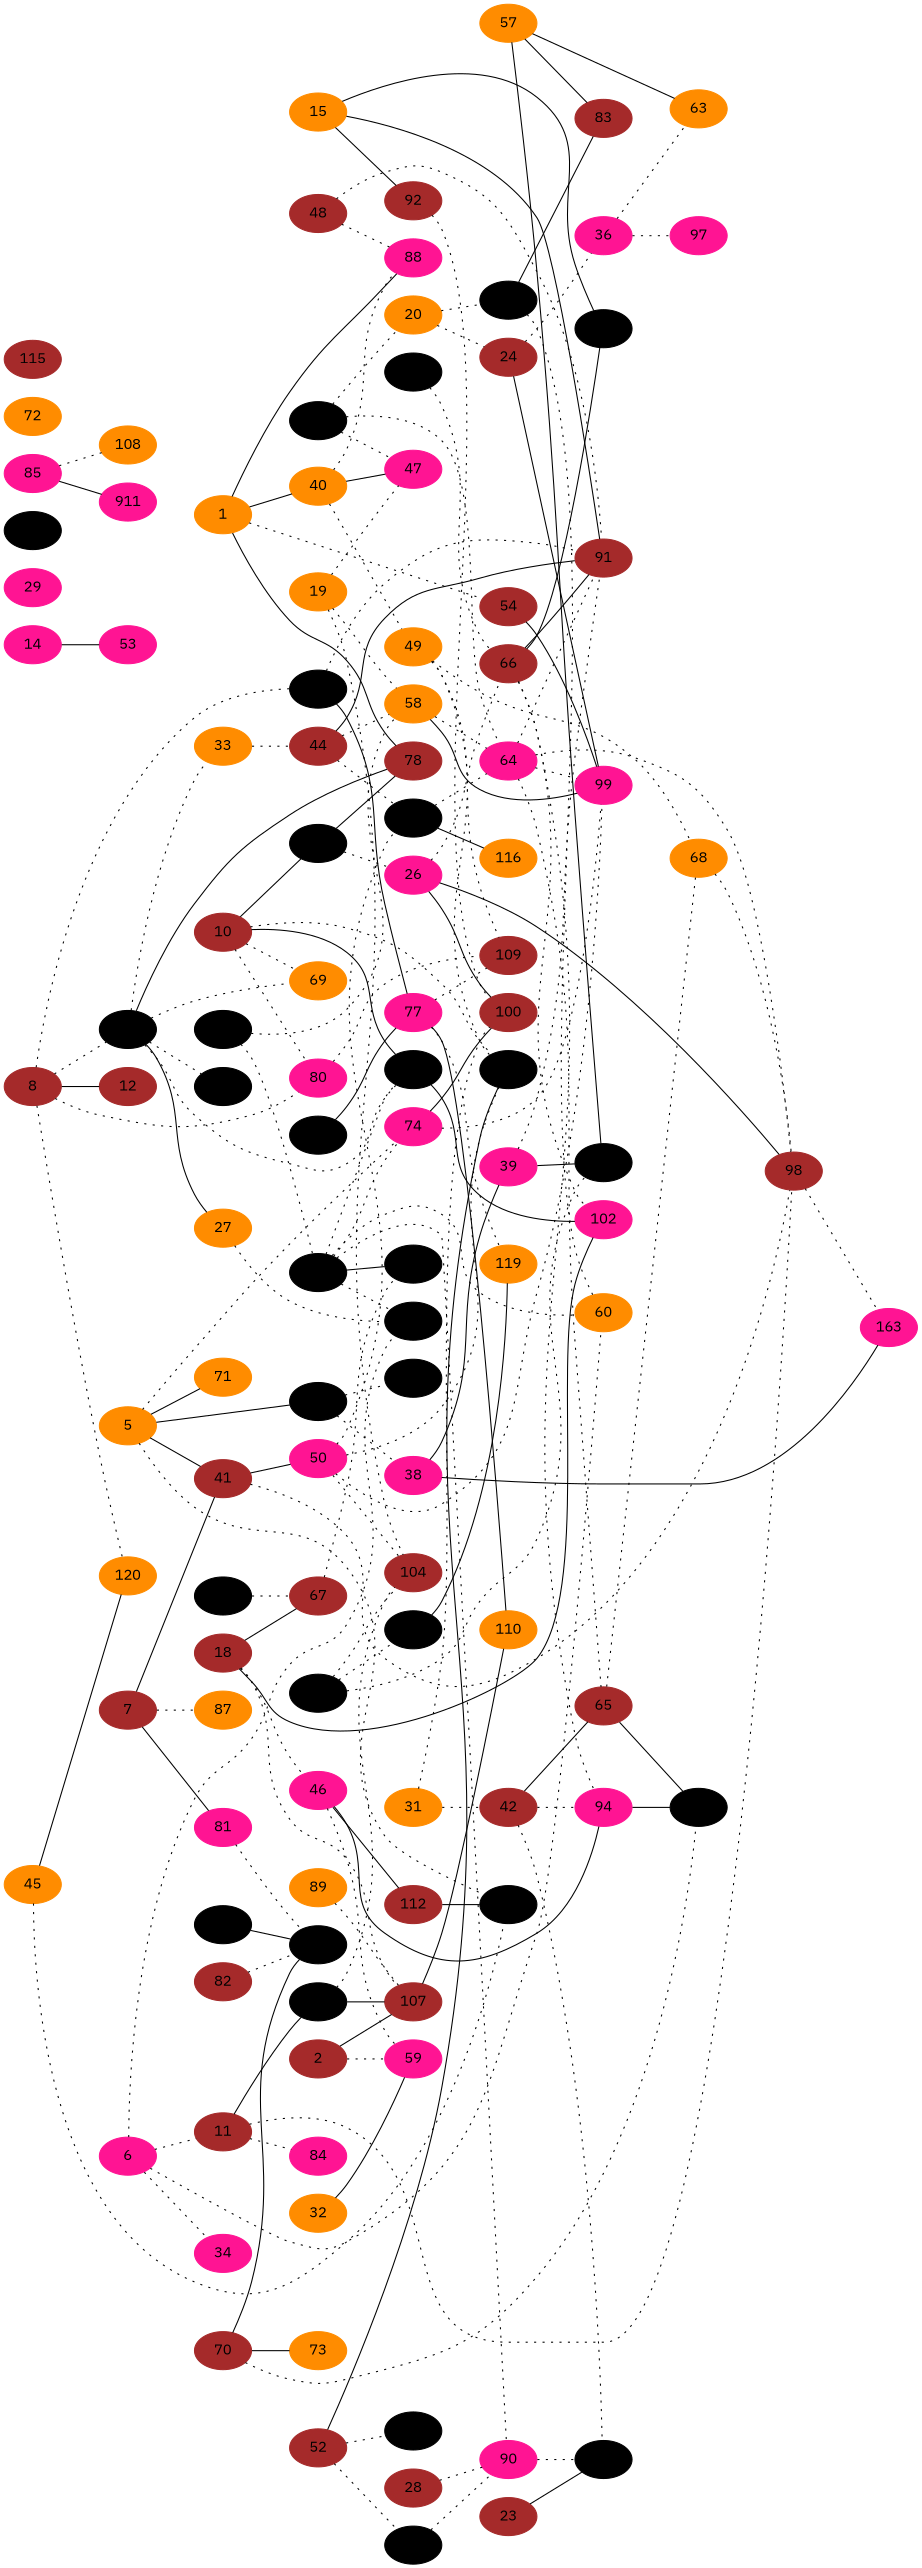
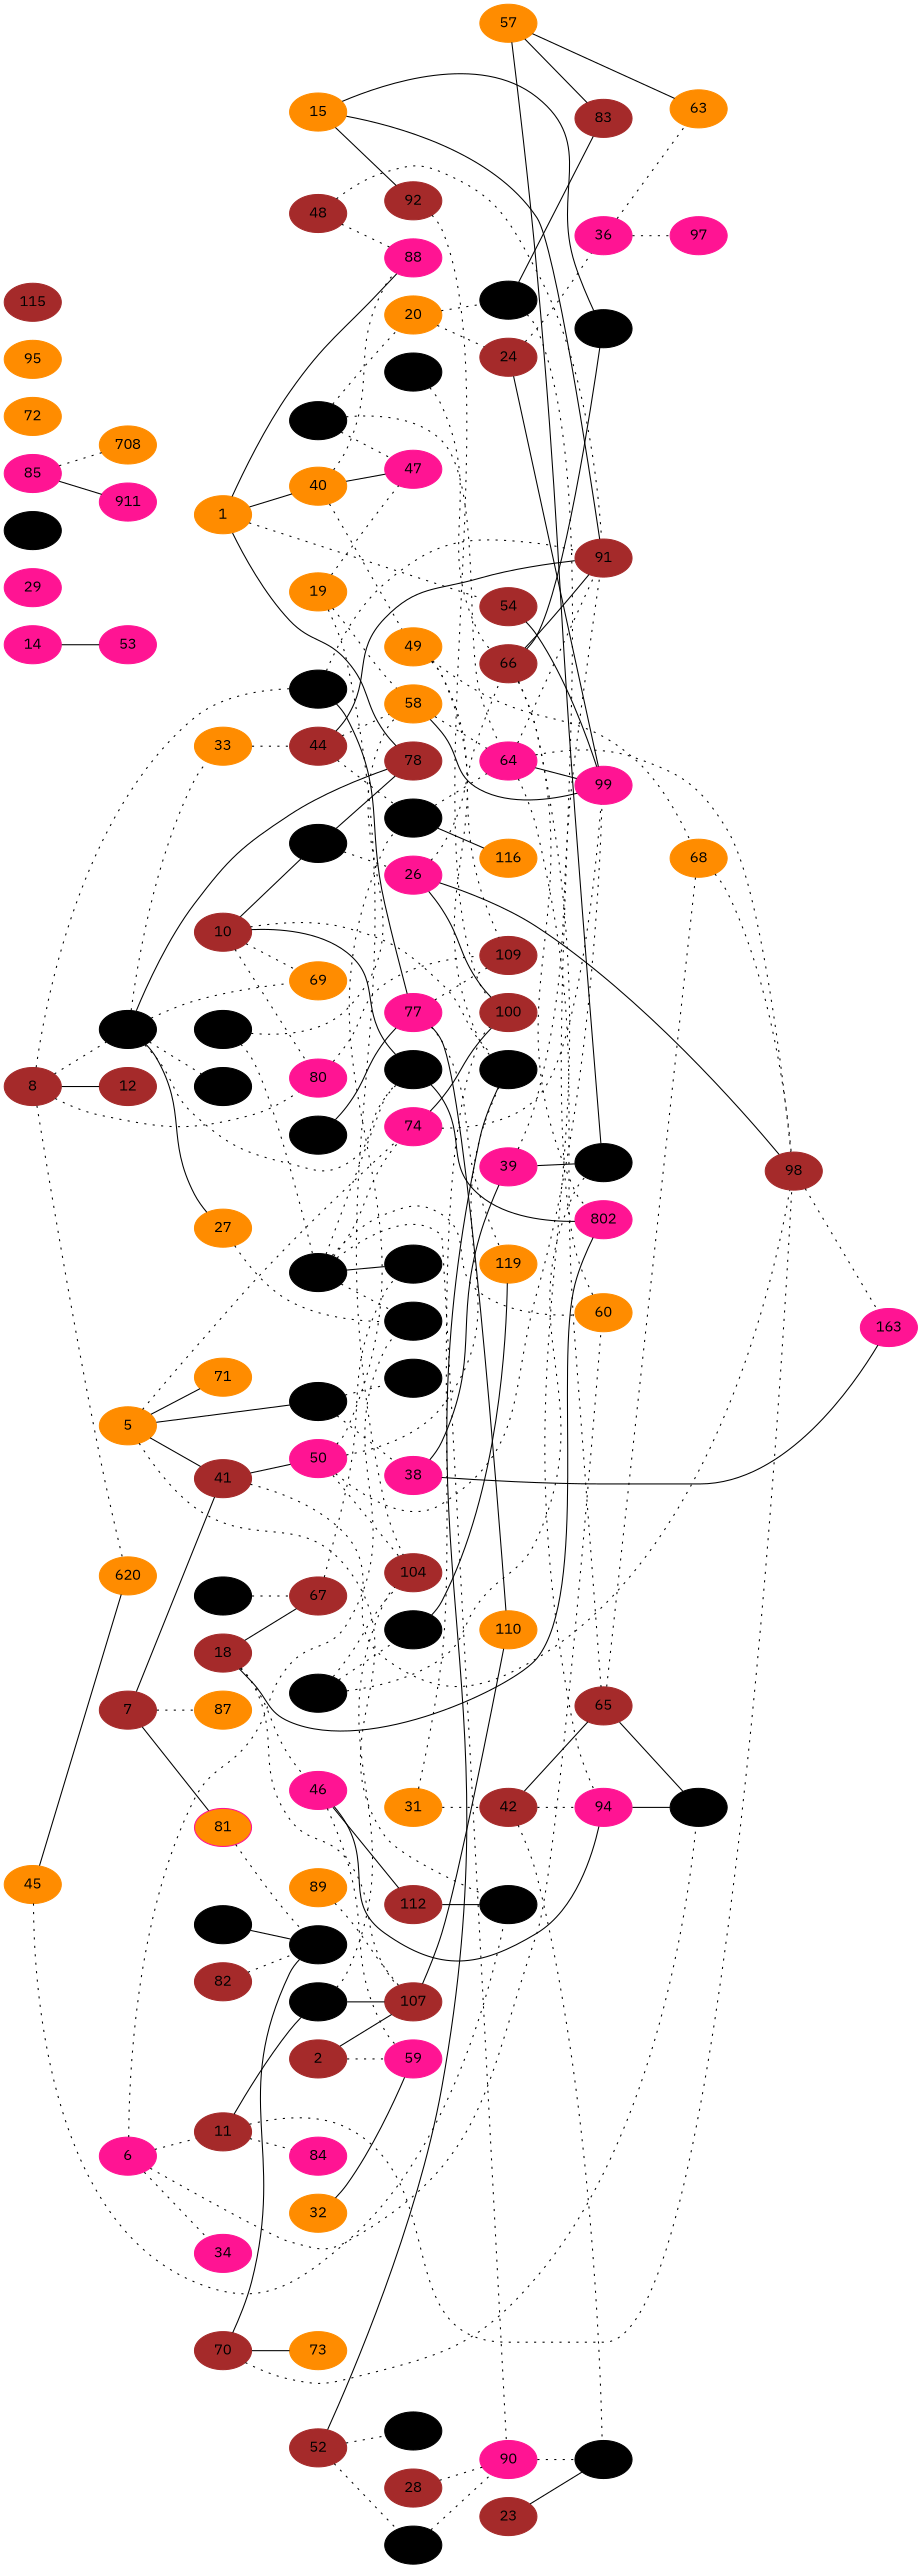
node "95": added
node "108": label "108" -> "708"
edge "64" -- "99": style dotted -> solid
node "102": label "102" -> "802"
node "120": label "120" -> "620"
node "81": fillcolor deeppink -> darkorange
